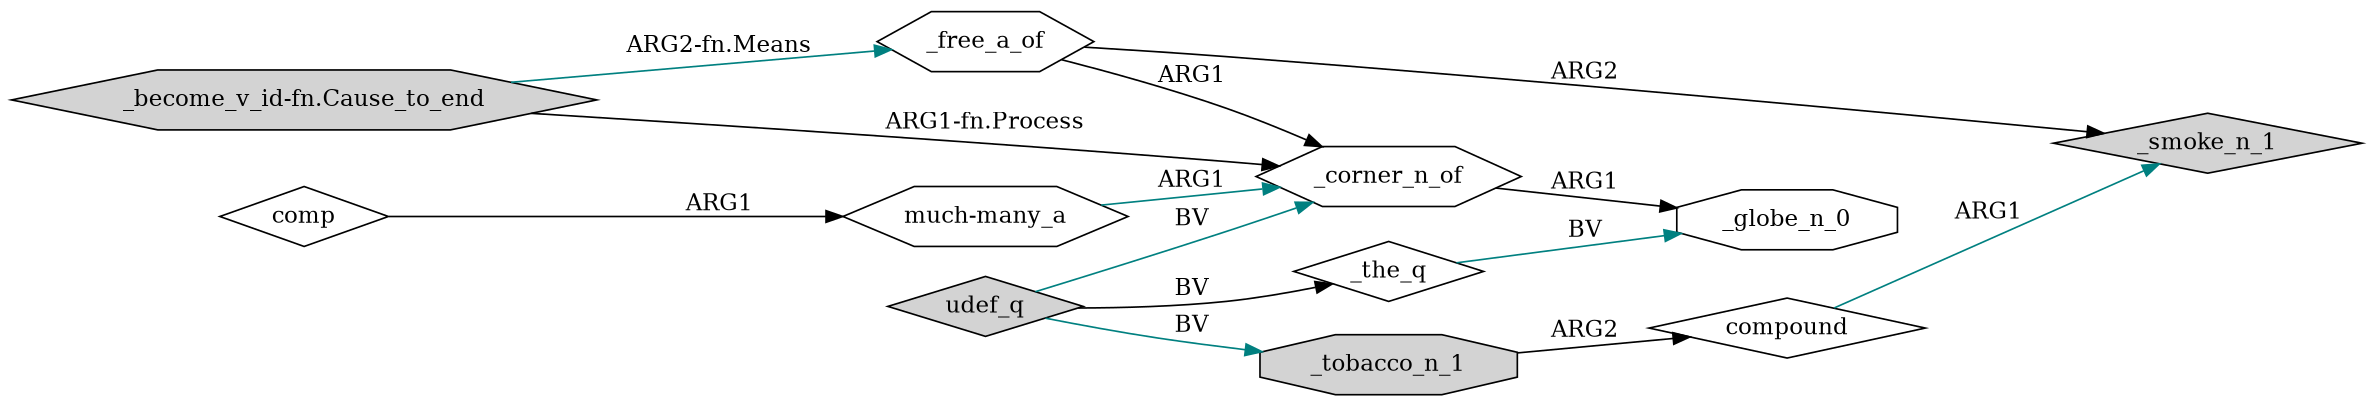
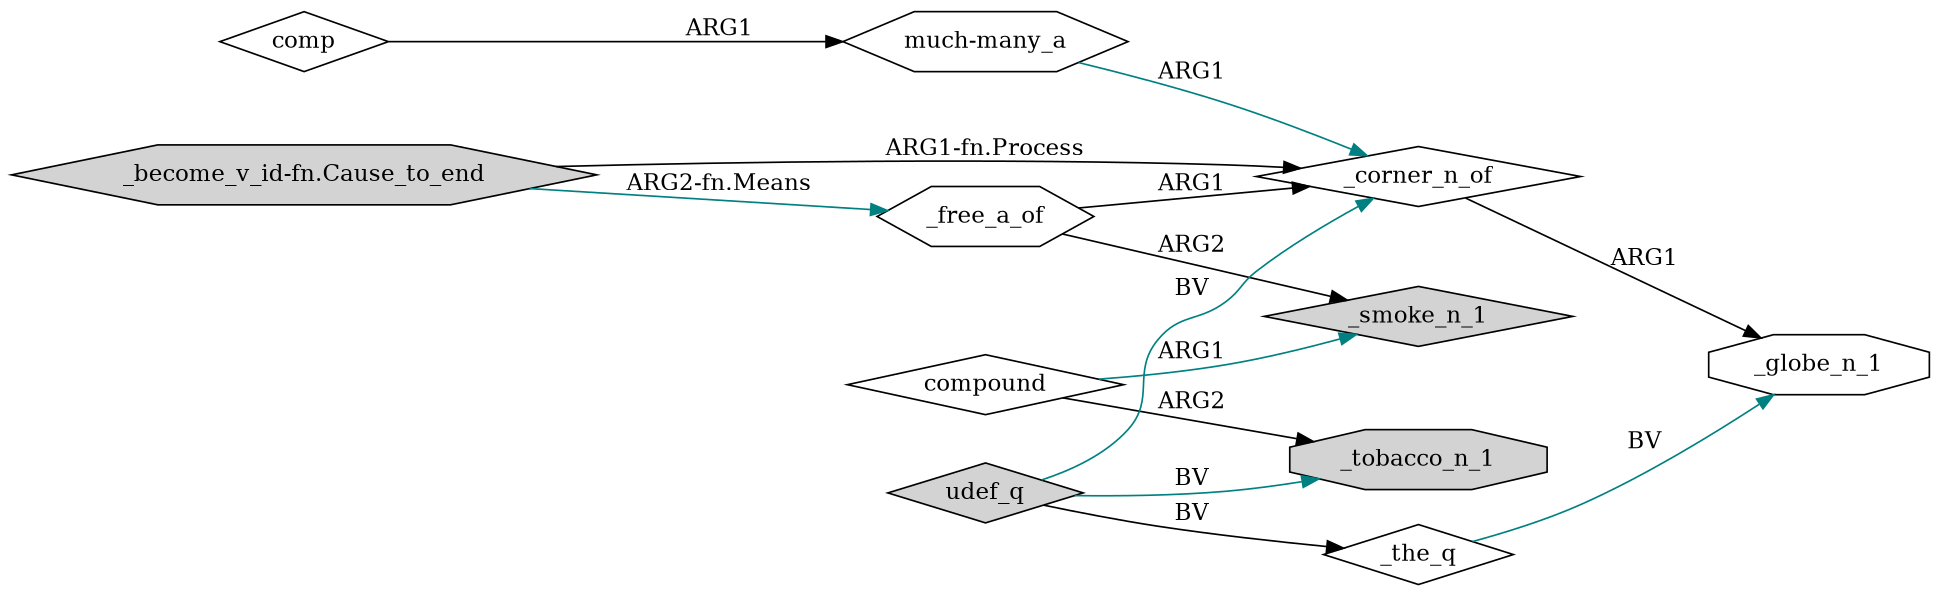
node "_corner_n_of": shape hexagon -> diamond
node "_globe_n_0": label "_globe_n_0" -> "_globe_n_1"
edge "_tobacco_n_1" -> "compound": reversed
